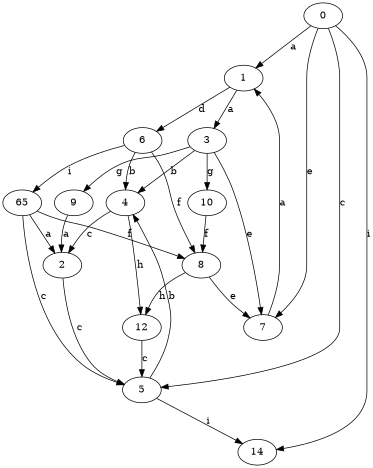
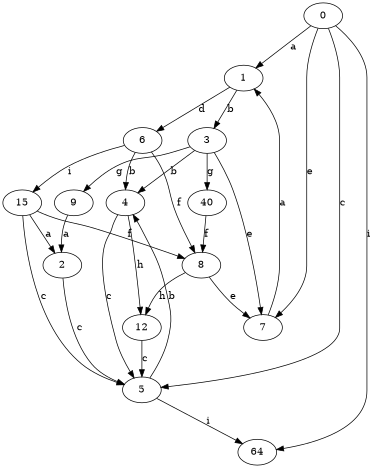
edge "1" -> "3": label "a" -> "b"
node "65": label "65" -> "15"
node "10": label "10" -> "40"
edge "4" -> "2": now "4" -> "5"
node "14": label "14" -> "64"
